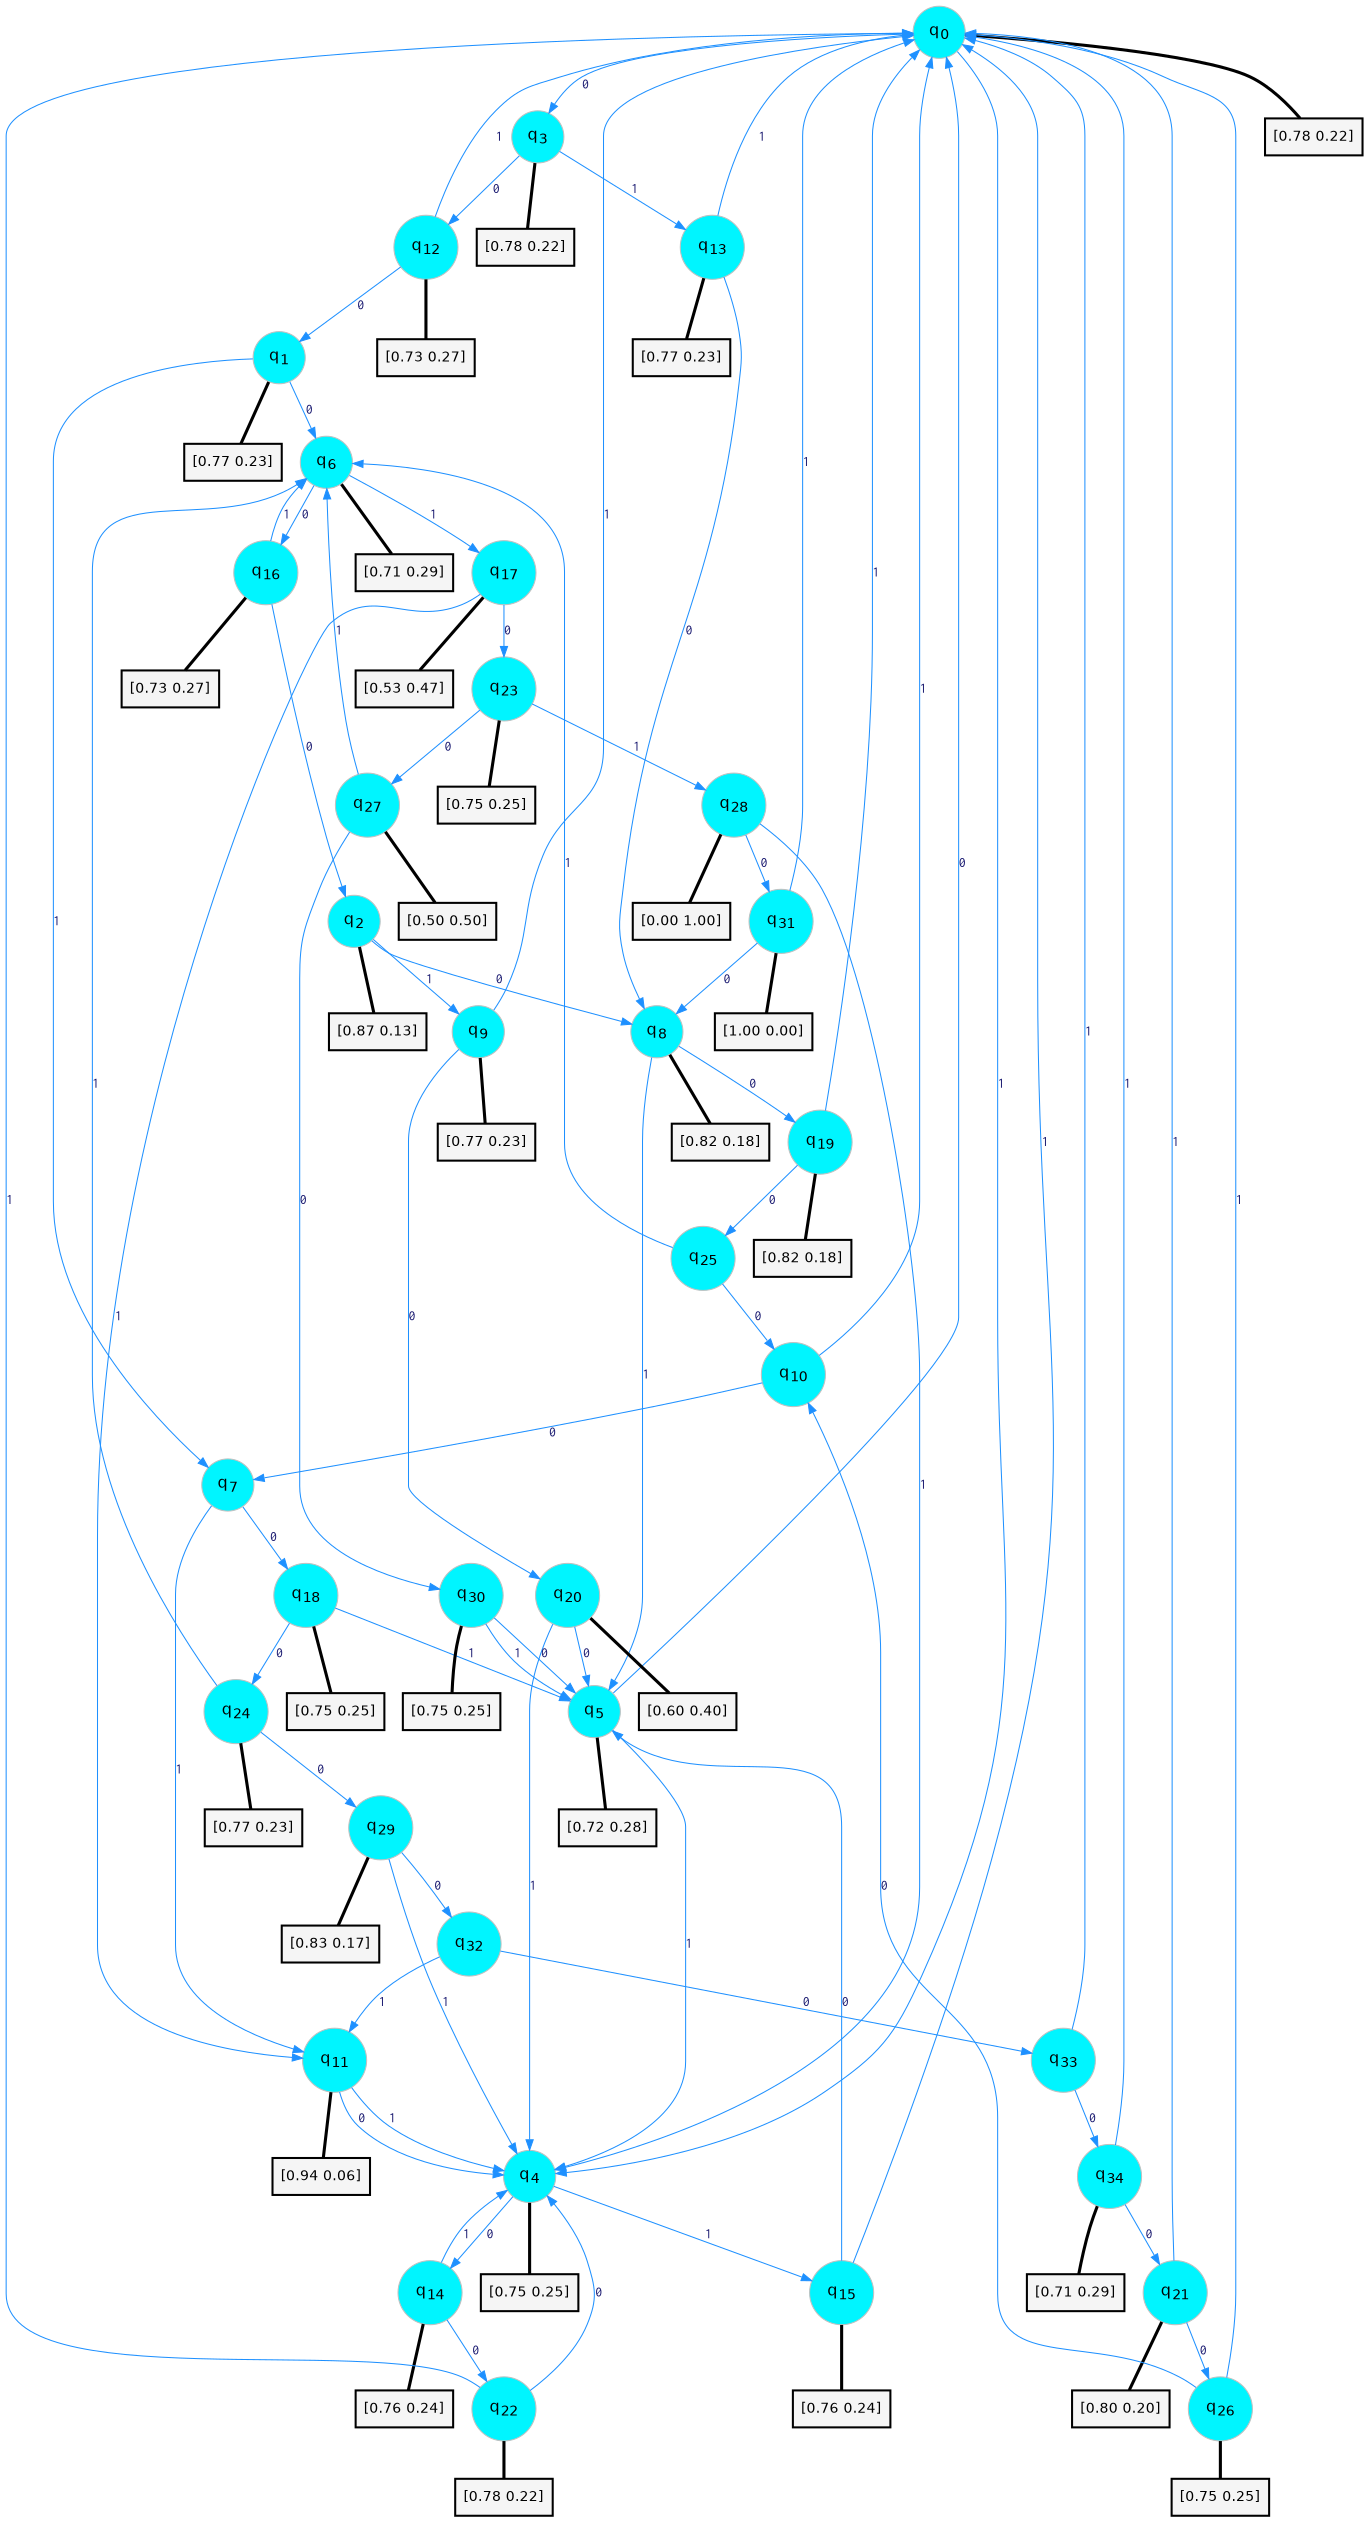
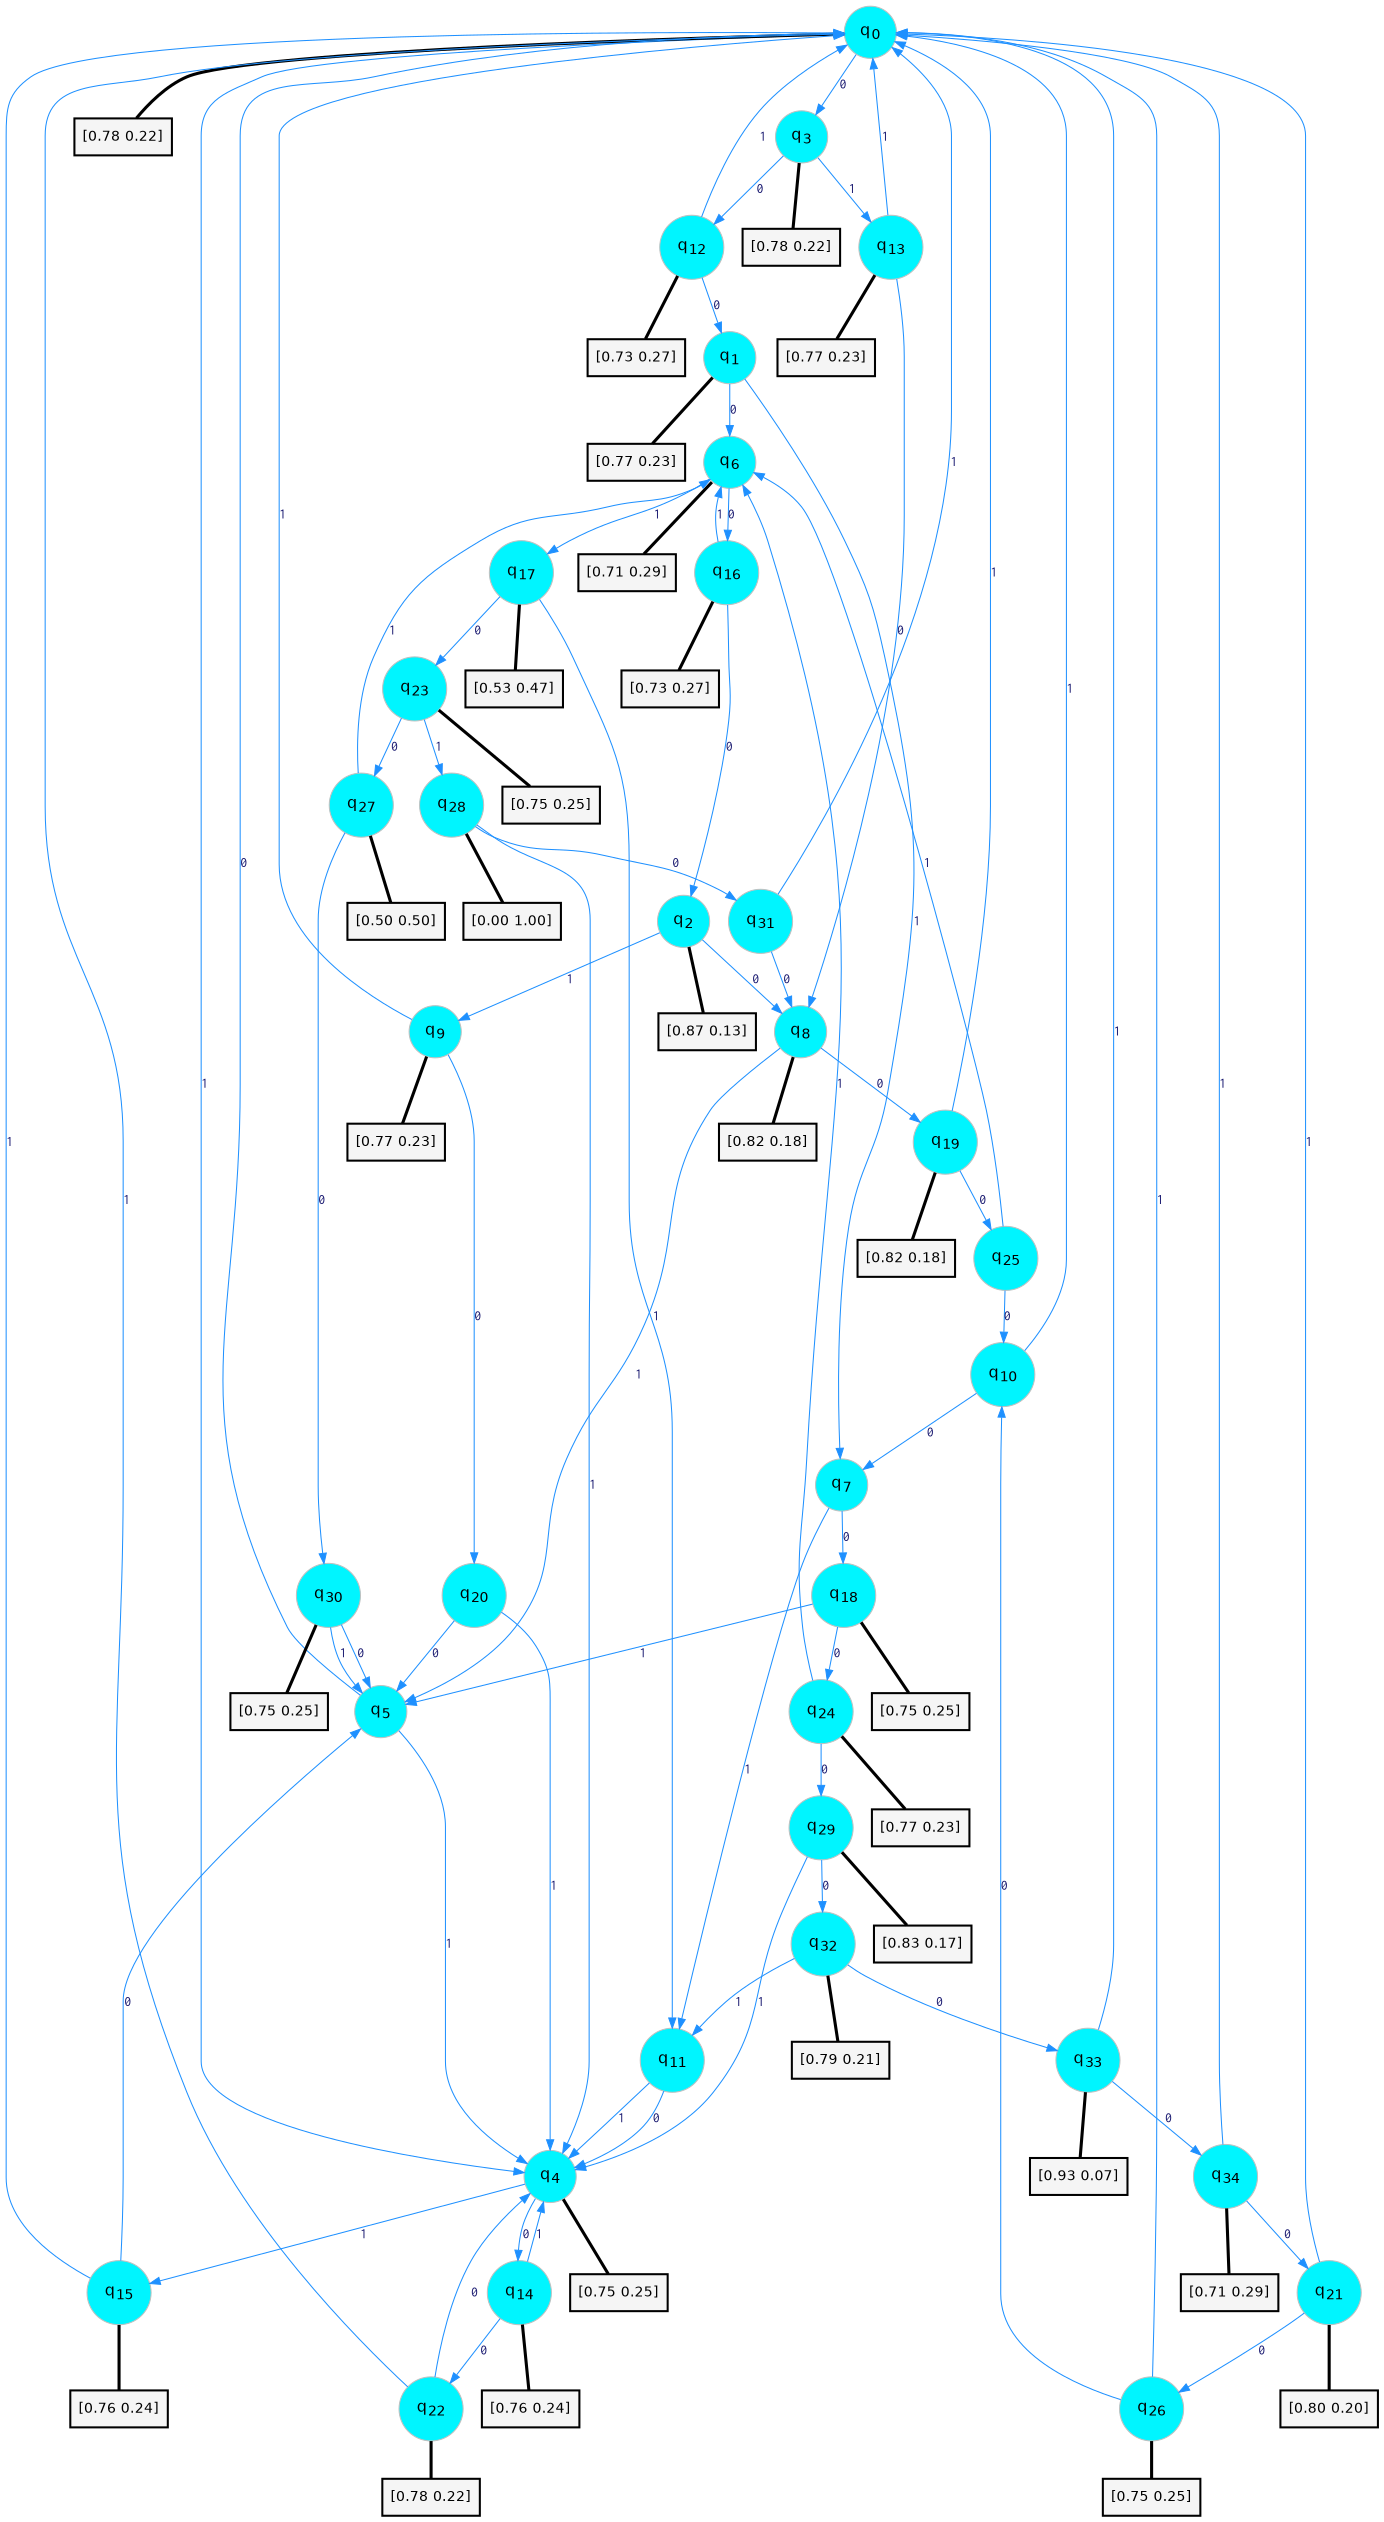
node "[1.00 0.00]": removed
node "[0.60 0.40]": removed
node "[0.72 0.28]": removed
node "[0.79 0.21]": added
node "[0.94 0.06]": removed
node "[0.93 0.07]": added
